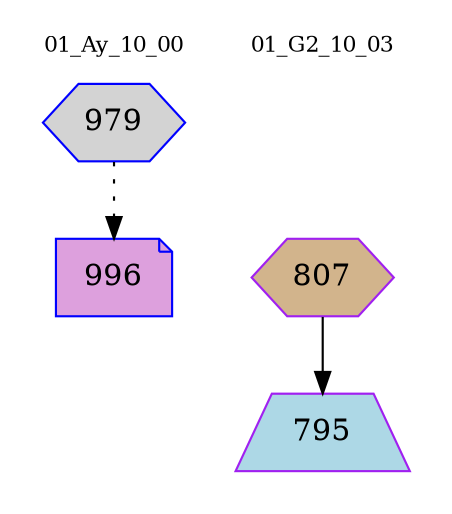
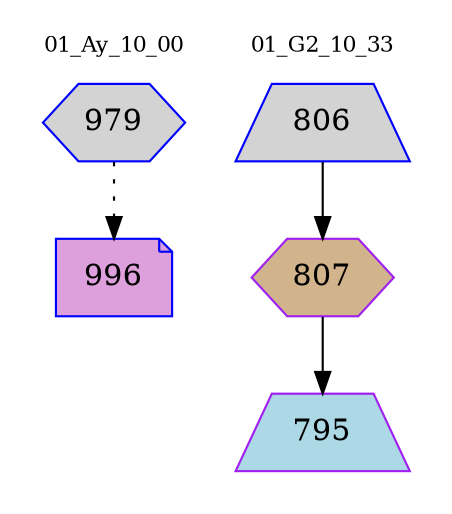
cluster "01_G2_10_03": label "01_G2_10_03" -> "01_G2_10_33"
node "806": added
